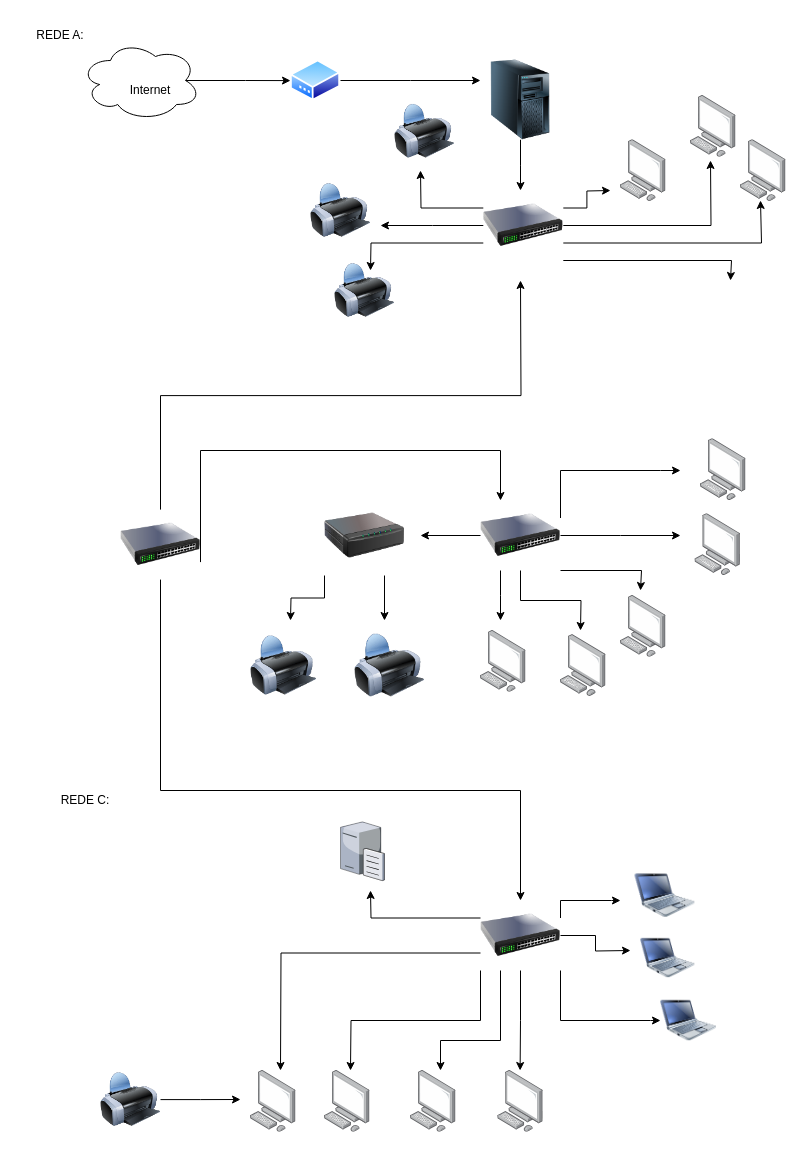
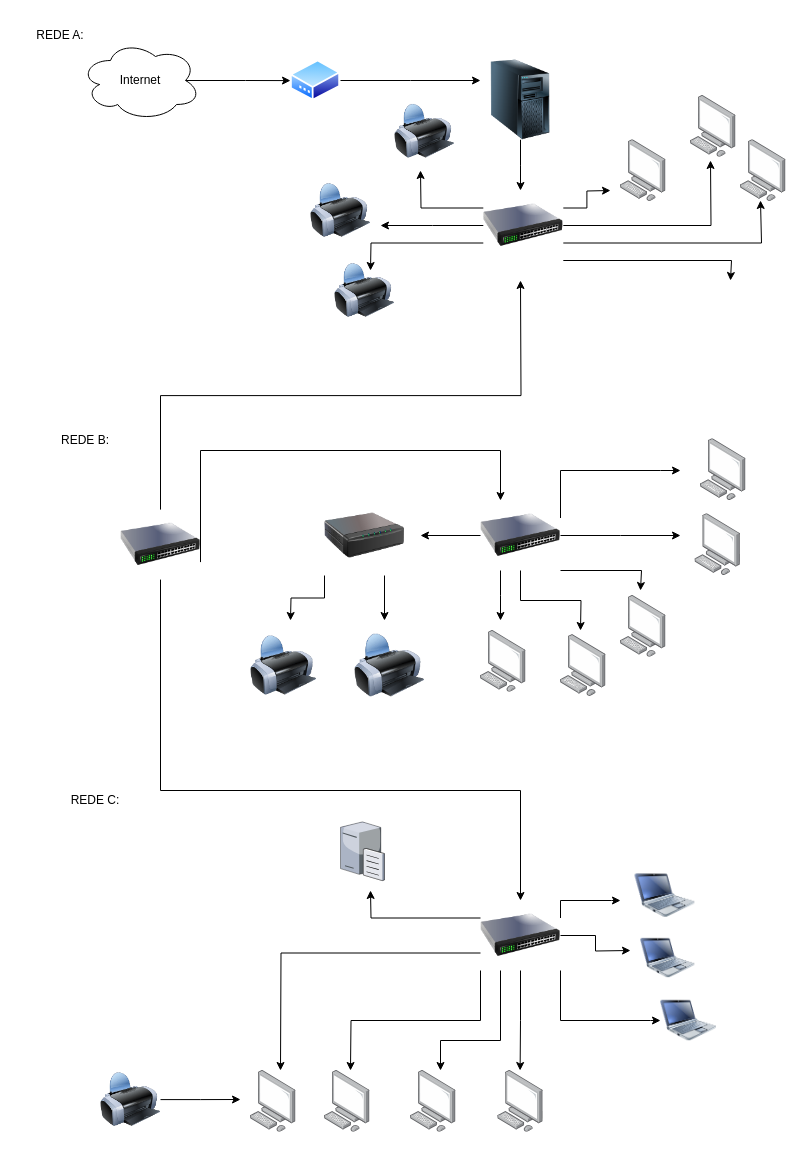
node "Internet": moved (151, 91) -> (141, 81)
node "REDE B:": added
node "REDE C:": moved (86, 801) -> (96, 801)
